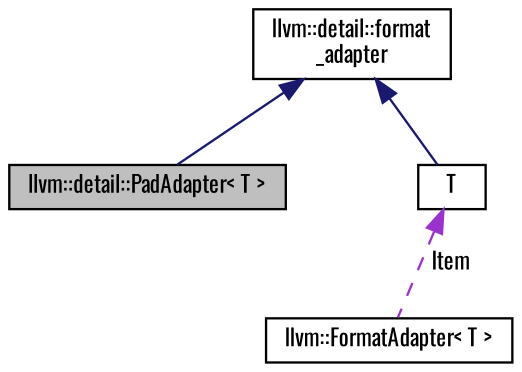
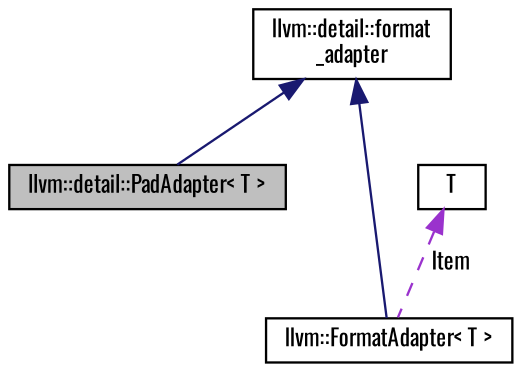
edge "T" -> "llvm::detail::format _adapter": now "llvm::FormatAdapter< T >" -> "llvm::detail::format _adapter"
